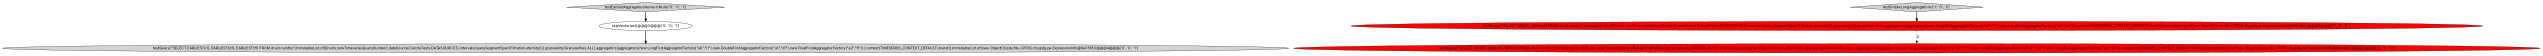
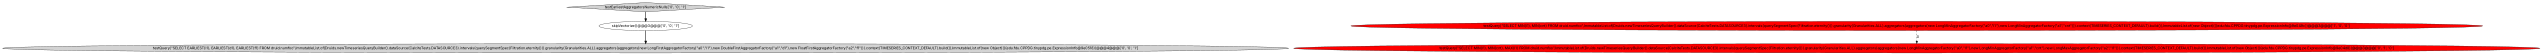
node "testSimpleLongAggregations['1', '0', '0']": removed
